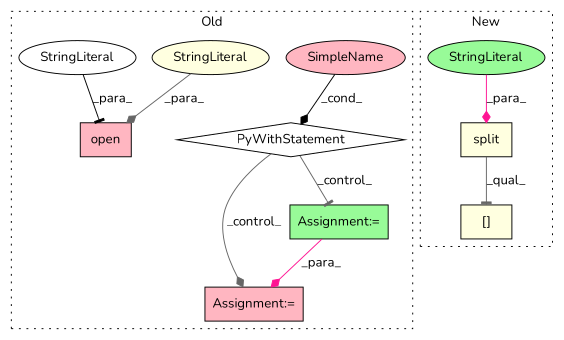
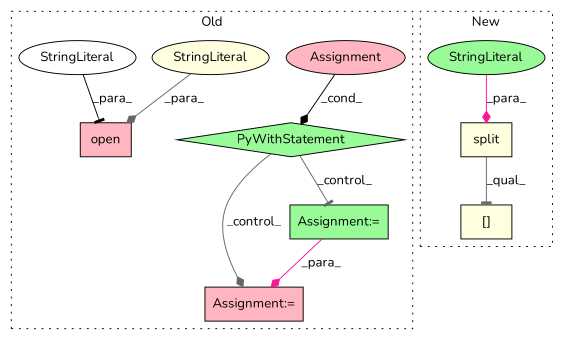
node "SimpleName": label "SimpleName" -> "Assignment"
node "PyWithStatement": fillcolor white -> palegreen
